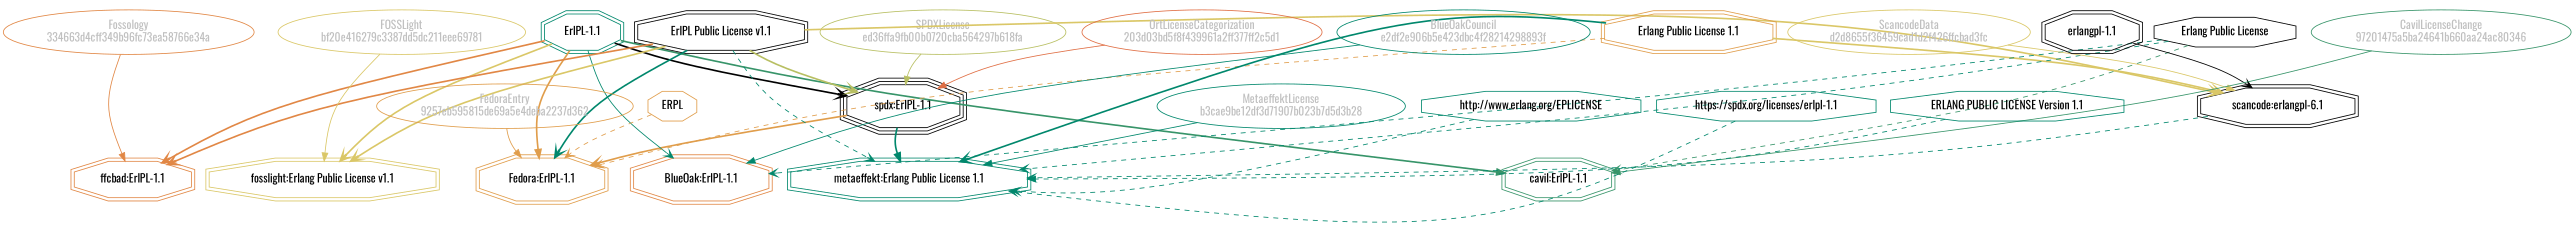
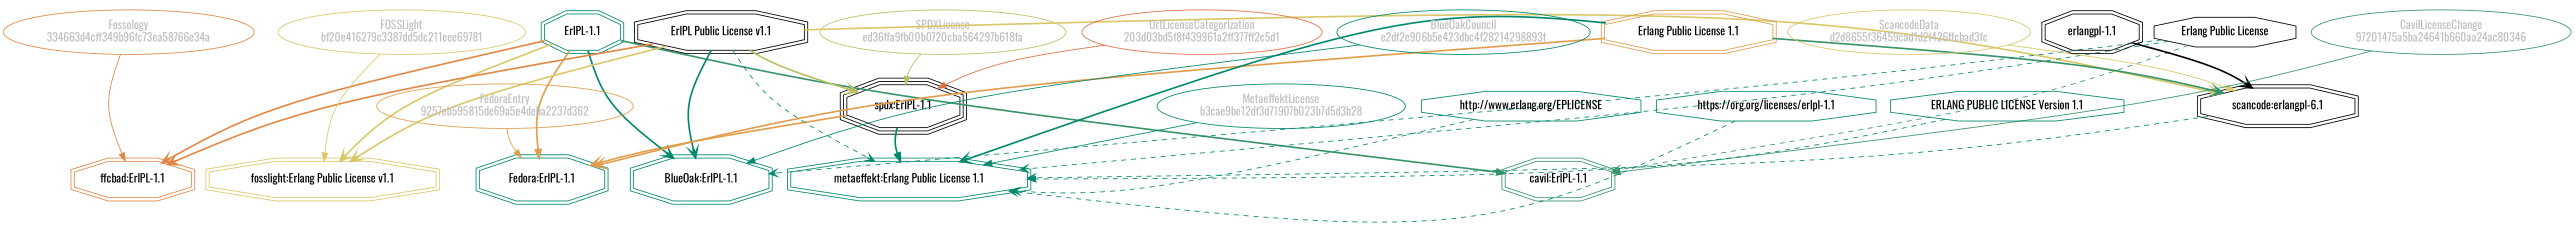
edge "Erlang Public License 1.1" -> "scancode:erlangpl-6.1": color #dac767 -> #379469
edge "erlangpl-1.1" -> "scancode:erlangpl-6.1": style solid -> bold
edge "ErlPL-1.1" -> "spdx:ErlPL-1.1": removed
edge "Erlang Public License 1.1" -> "Fedora:ErlPL-1.1": style dashed -> bold
edge "ErlPL Public License v1.1" -> "Fedora:ErlPL-1.1": now "ErlPL Public License v1.1" -> "BlueOak:ErlPL-1.1"
node "ERPL": removed
node "https://spdx.org/licenses/erlpl-1.1": label "https://spdx.org/licenses/erlpl-1.1" -> "https://org.org/licenses/erlpl-1.1"
edge "ErlPL-1.1" -> "BlueOak:ErlPL-1.1": style solid -> bold
node "Fedora:ErlPL-1.1": color #e09d4b -> #00876c
node "BlueOak:ErlPL-1.1": color #e18745 -> #00876c
